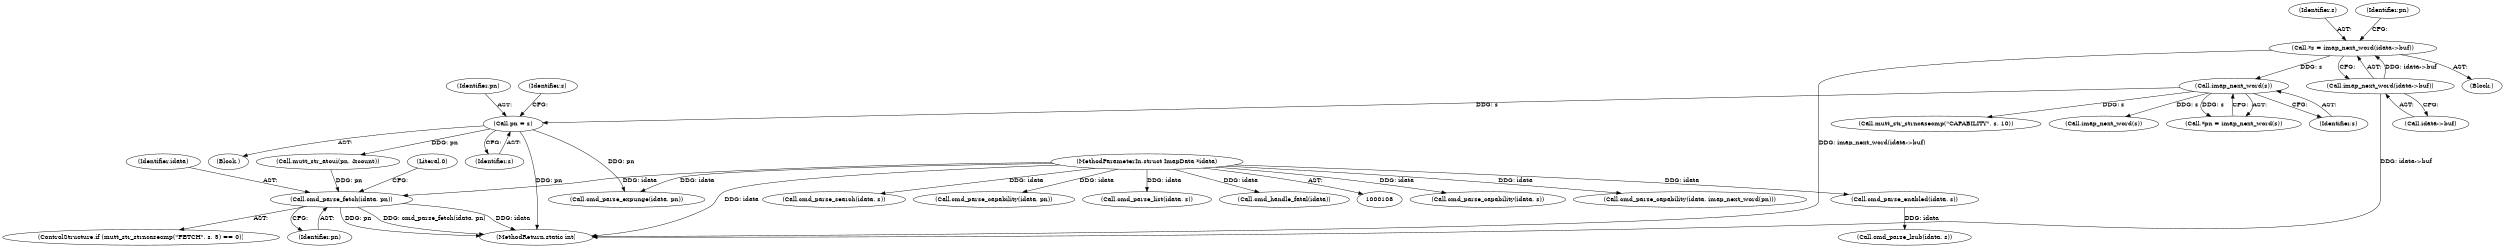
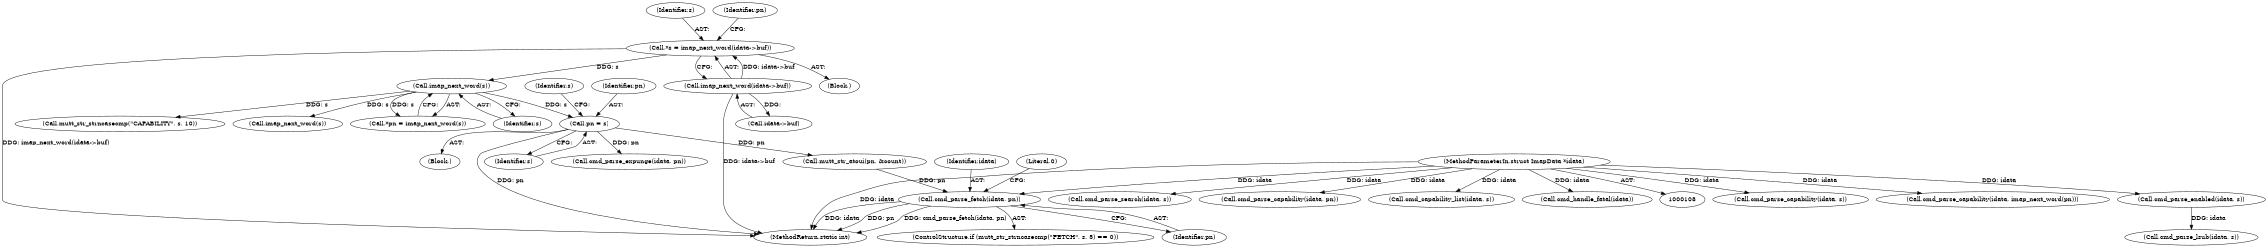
edge "(Call,imap_next_word(idata->buf))" -> "(Call,idata->buf)": label "CFG: " -> "DDG: "
edge "(MethodParameterIn,struct ImapData *idata)" -> "(Call,cmd_parse_expunge(idata, pn))": removed, label "DDG: idata"
node "(Call,cmd_parse_list(idata, s))": label "(Call,cmd_parse_list(idata, s))" -> "(Call,cmd_capability_list(idata, s))"
